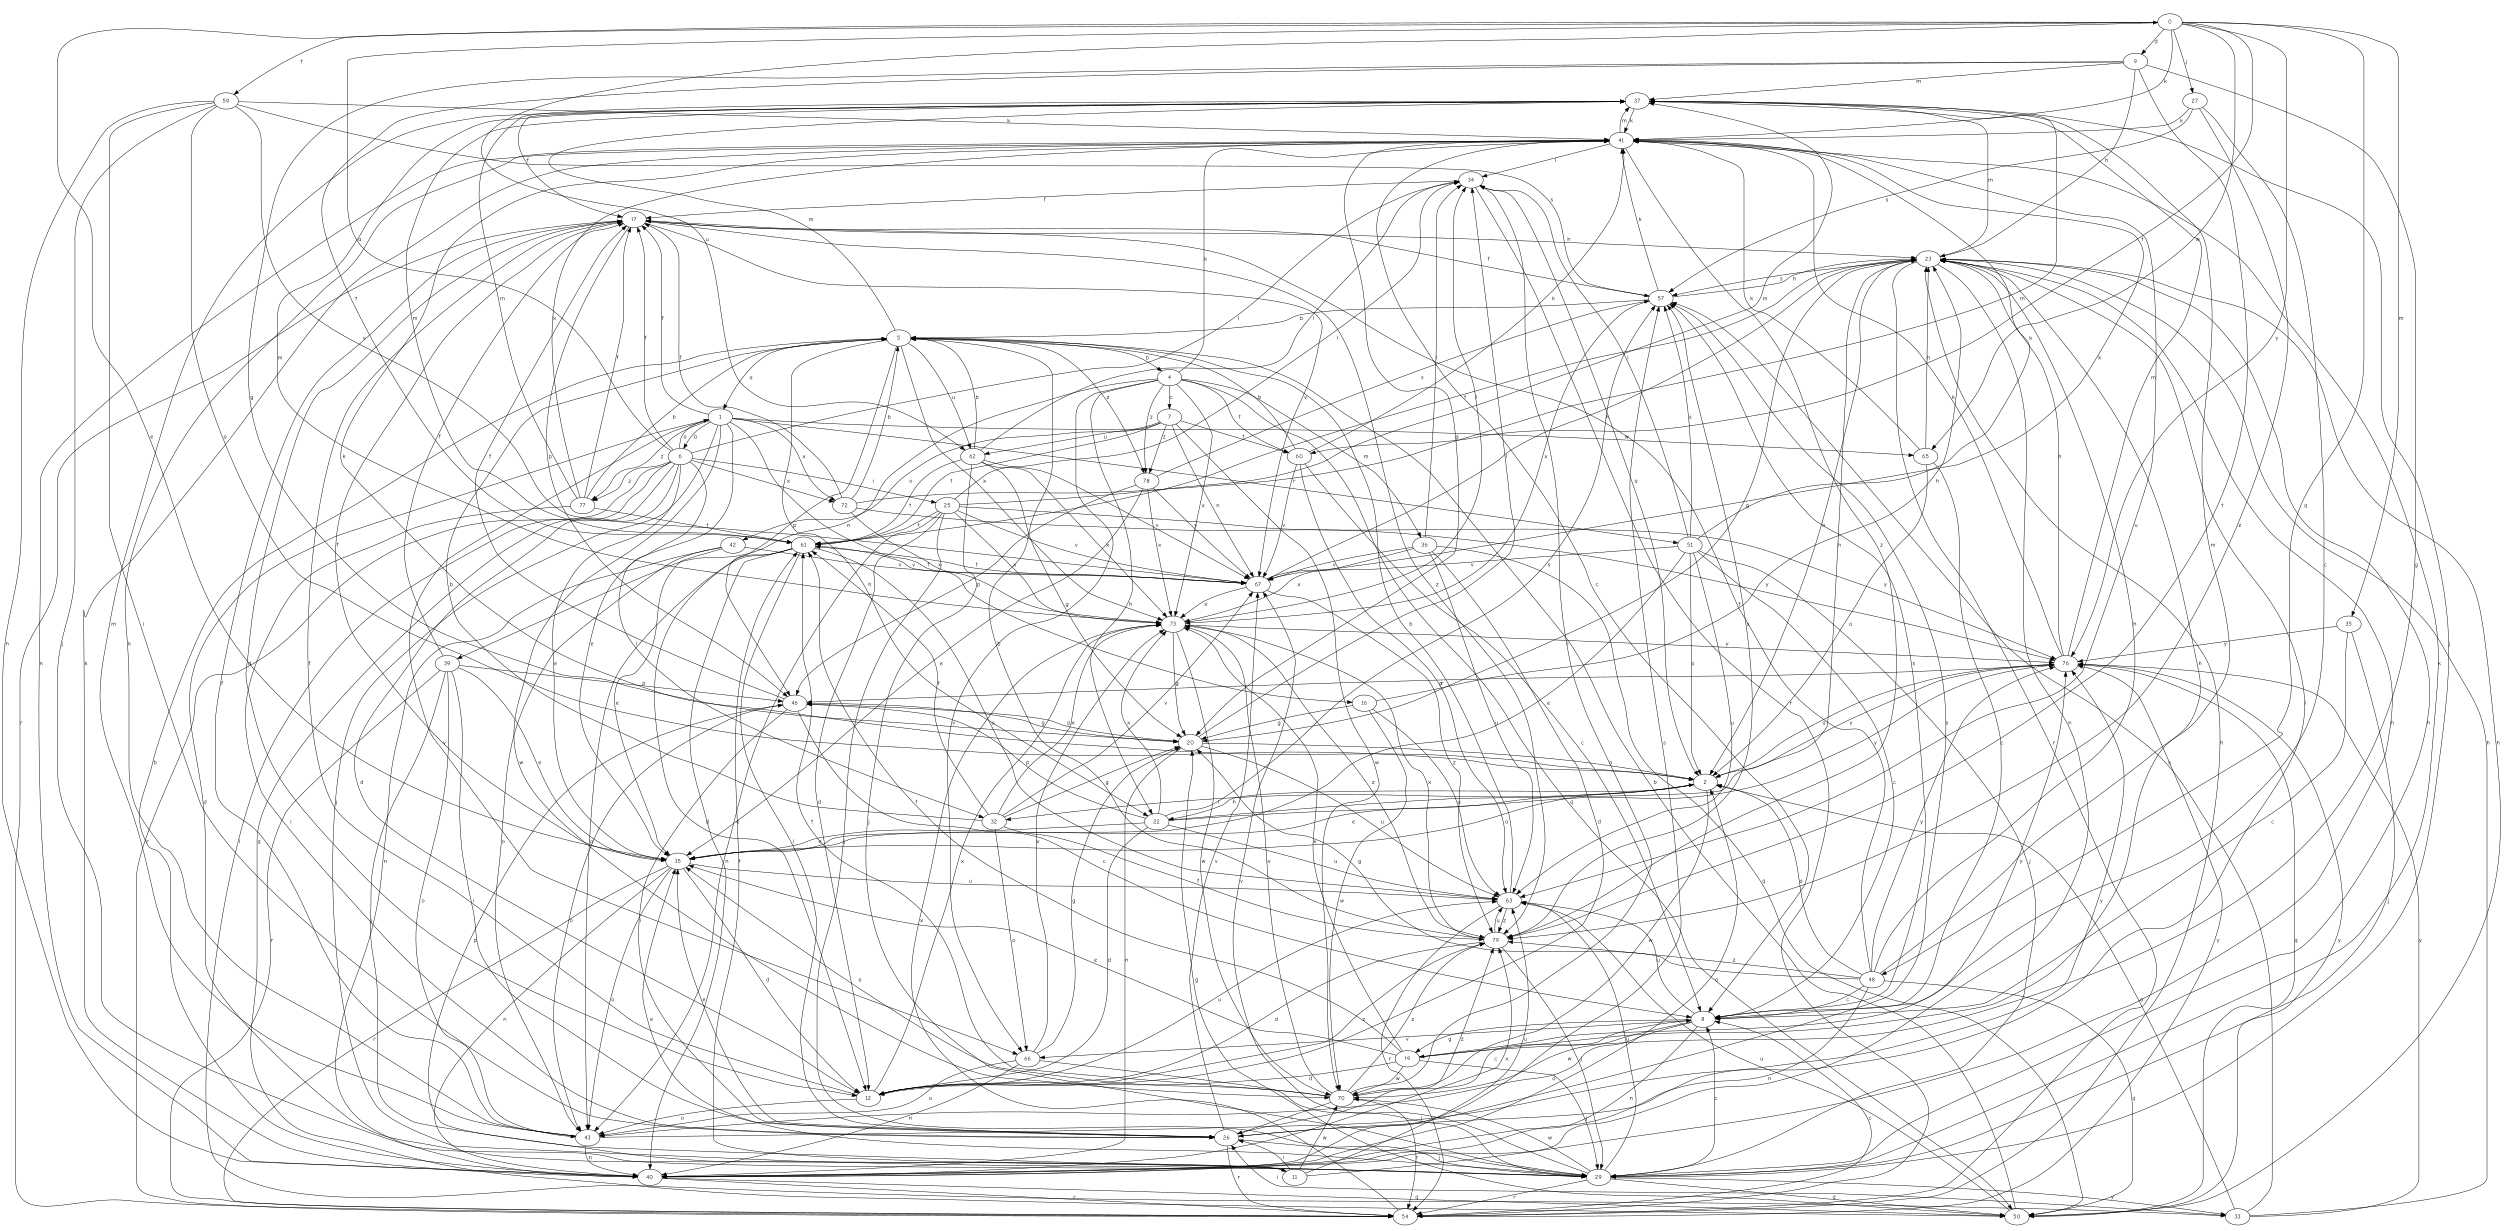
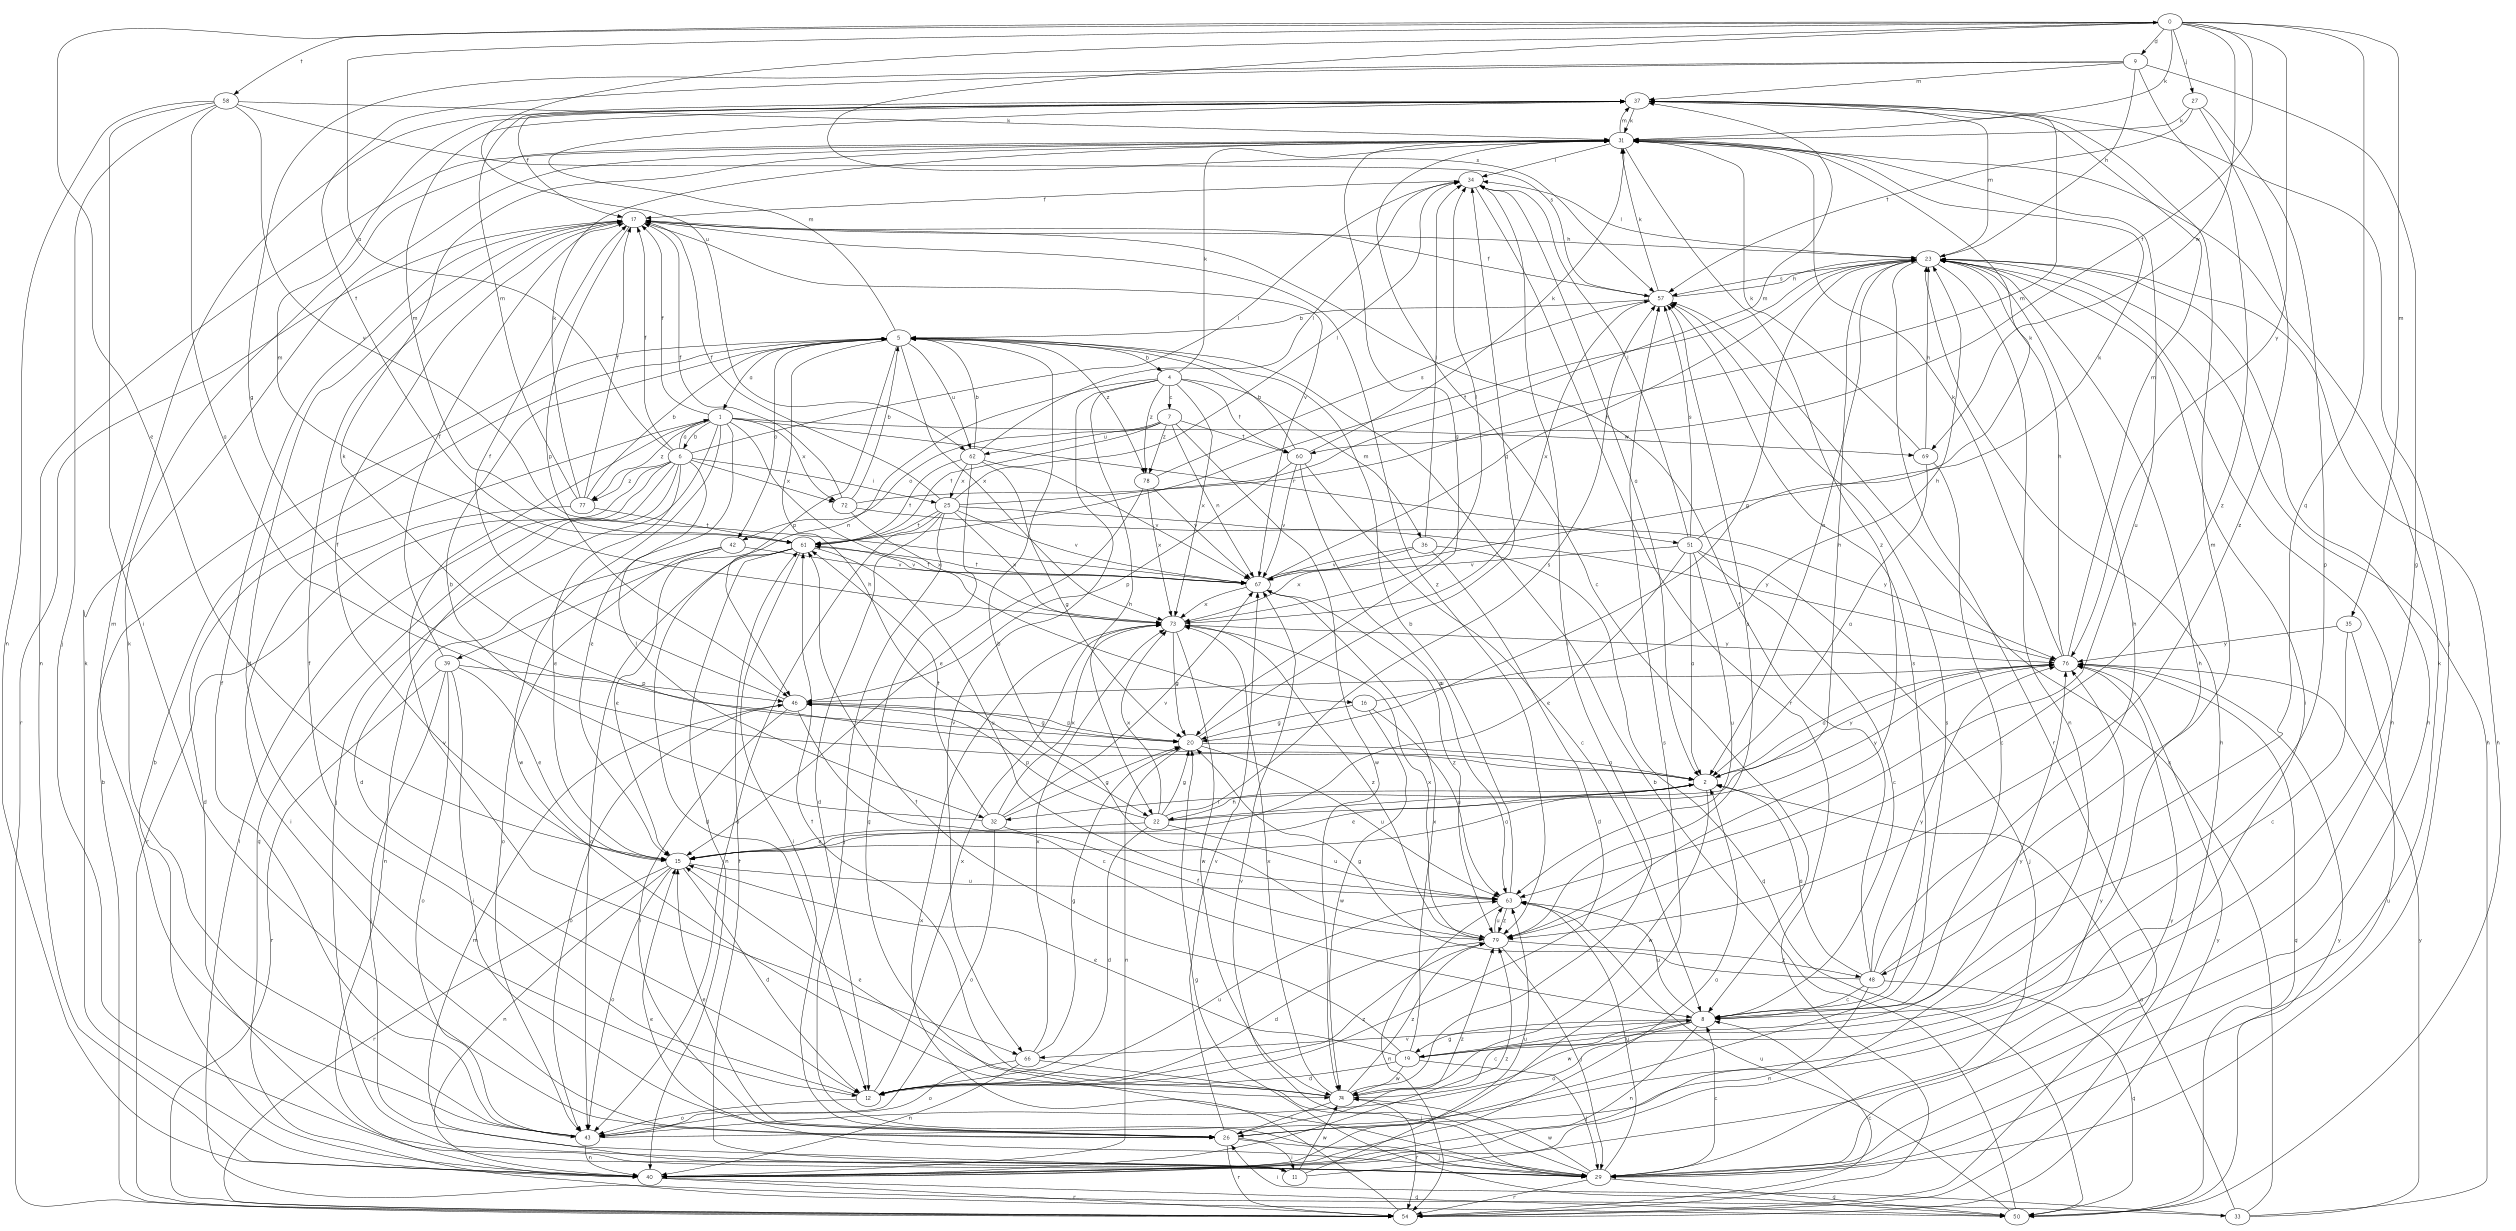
edge "0" -> "57": added, label "s"
node "59": label "59" -> "58"
node "41": label "41" -> "31"
edge "27" -> "57": label "s" -> "t"
edge "23" -> "34": added, label "l"
edge "5" -> "42": added, label "o"
edge "25" -> "17": added, label "f"
edge "20" -> "34": label "l" -> "q"
node "65": label "65" -> "69"
edge "9" -> "79": label "t" -> "z"
edge "62" -> "73": now "62" -> "25"
edge "27" -> "8": label "c" -> "p"
edge "78" -> "46": now "60" -> "46"
edge "60" -> "63": label "r" -> "u"
edge "36" -> "63": removed, label "u"
edge "22" -> "20": added, label "g"
edge "4" -> "50": removed, label "q"
edge "62" -> "29": label "j" -> "q"
edge "19" -> "73": now "19" -> "67"
edge "35" -> "29": label "j" -> "u"
edge "32" -> "66": now "32" -> "43"
edge "11" -> "46": label "p" -> "m"
edge "48" -> "79": reversed
edge "63" -> "54": label "r" -> "n"
edge "40" -> "79": label "x" -> "z"
node "70": label "70" -> "74"
edge "54" -> "5": added, label "b"
edge "11" -> "26": reversed
edge "29" -> "33": now "29" -> "76"
